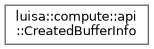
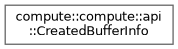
node "luisa::compute::api ::CreatedBufferInfo": label "luisa::compute::api ::CreatedBufferInfo" -> "compute::compute::api ::CreatedBufferInfo"
